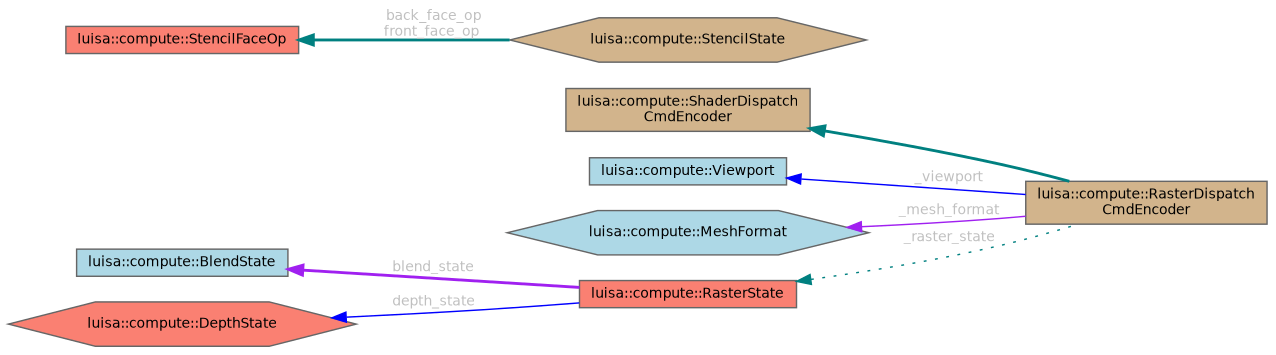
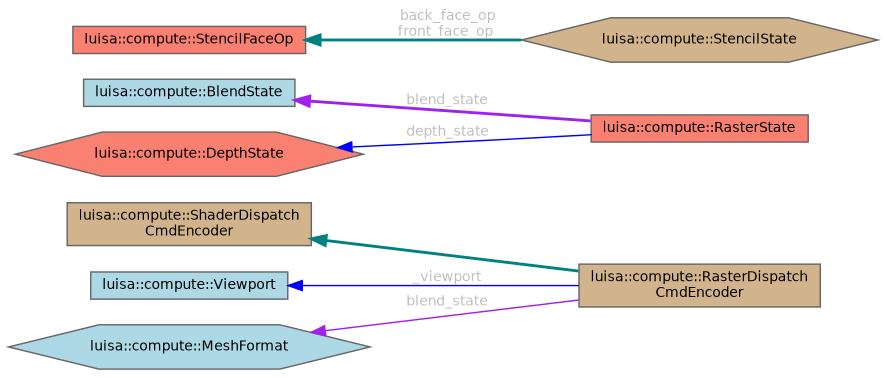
edge "luisa::compute::RasterDispatch CmdEncoder" -> "luisa::compute::MeshFormat": label " _mesh_format" -> " blend_state"
edge "luisa::compute::RasterDispatch CmdEncoder" -> "luisa::compute::RasterState": removed, label "_raster_state"
